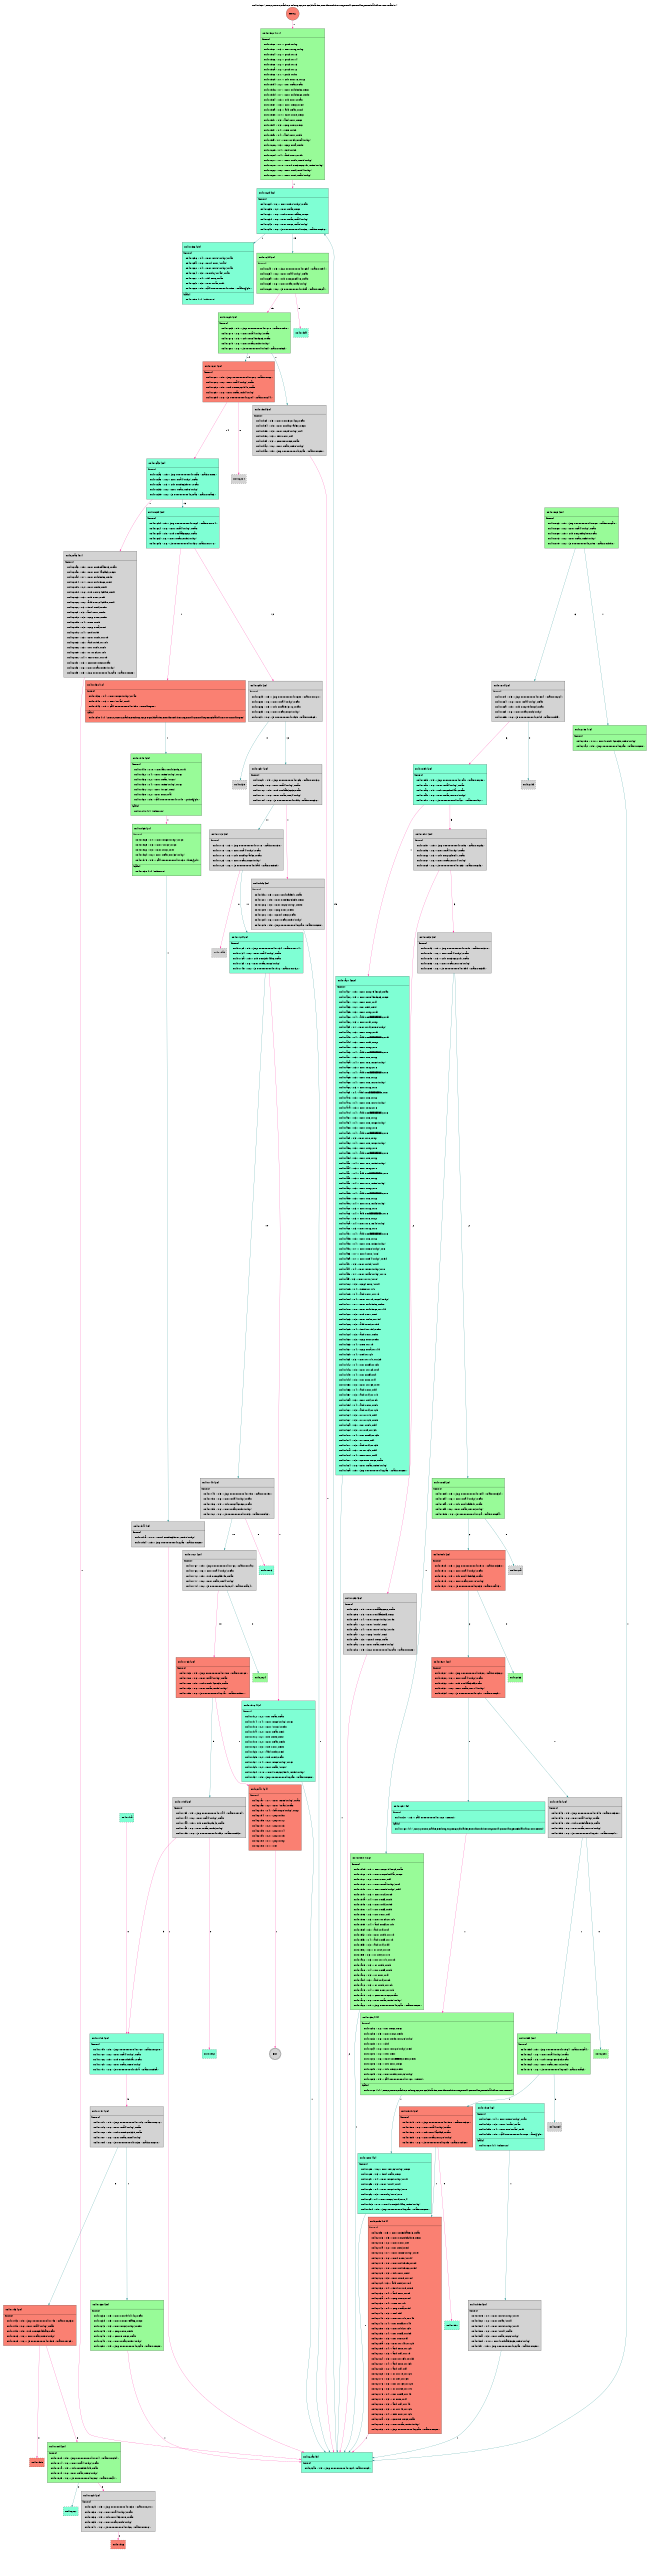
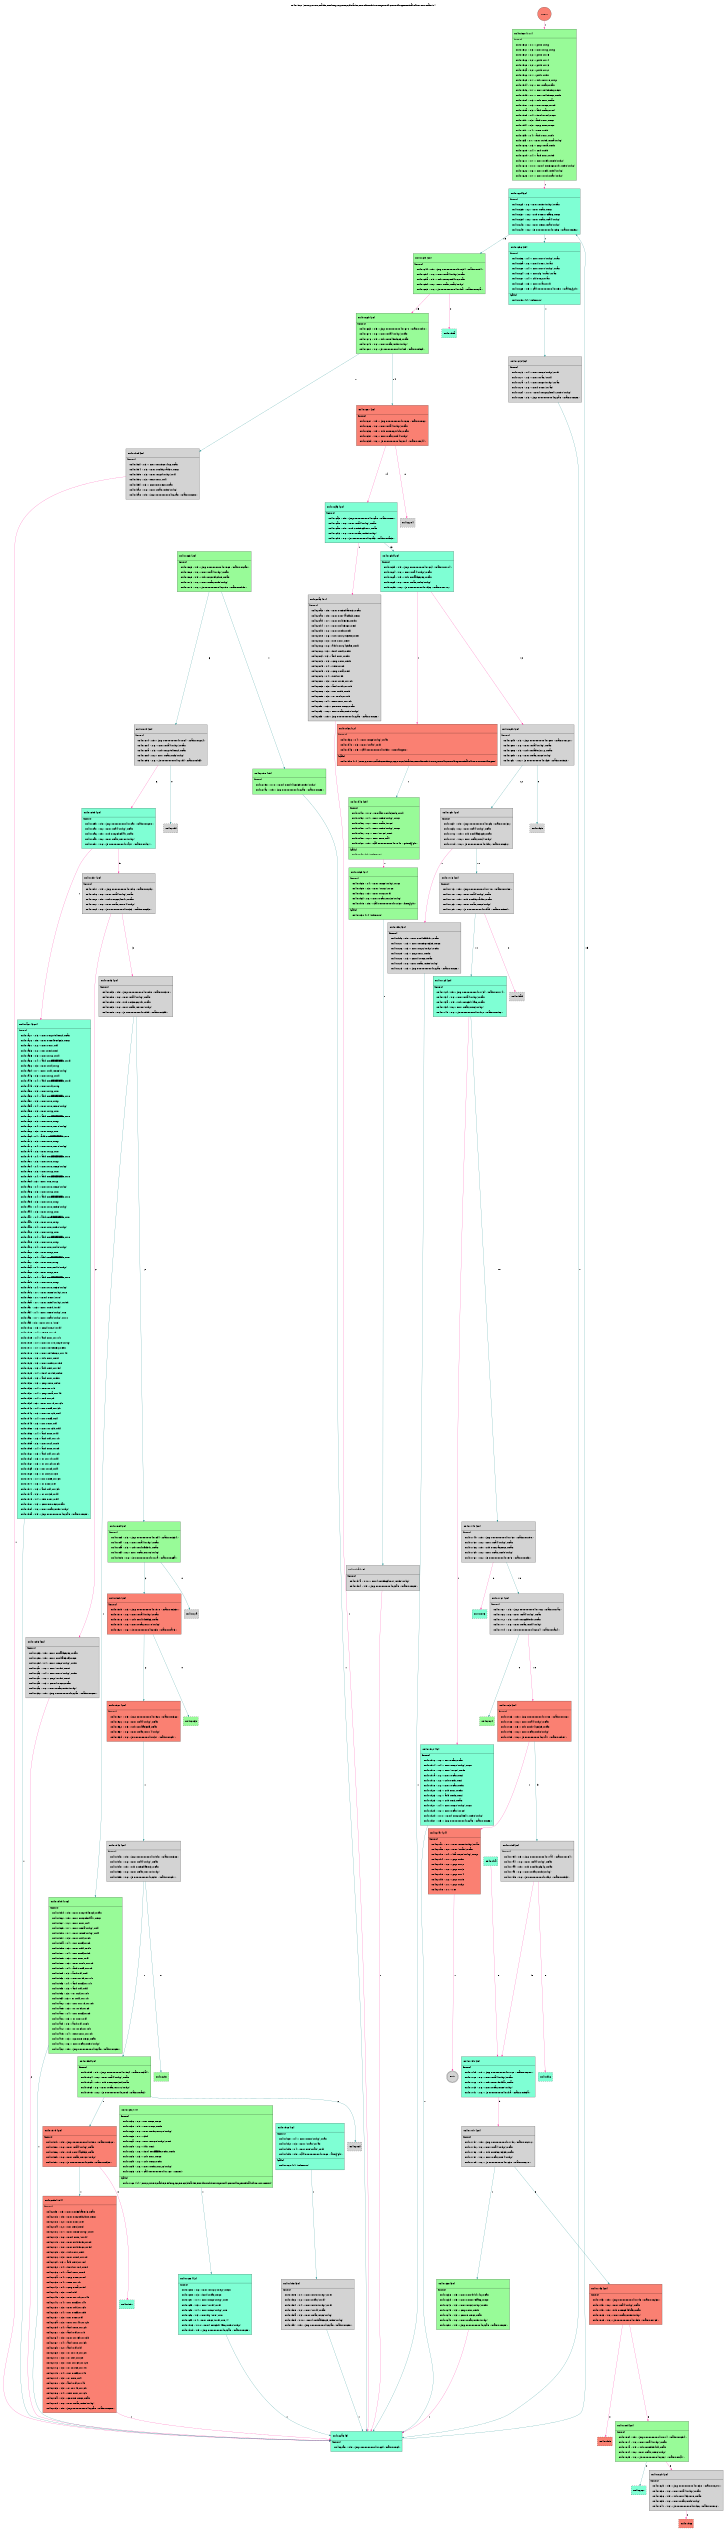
node "Entry": label "Entry" -> "Users"
node "0x401c73 [32]": added
node "0x401cb7 [5]": removed
